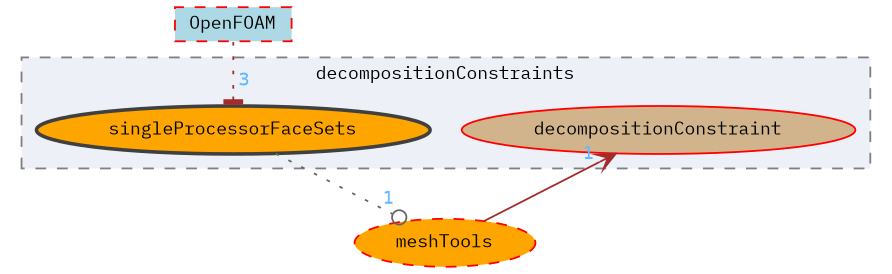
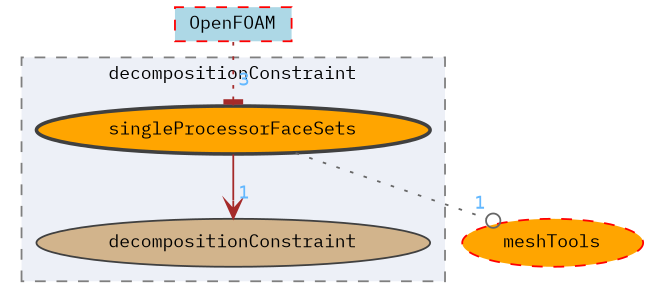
cluster "decompositionConstraints": label "decompositionConstraints" -> "decompositionConstraint"
node "decompositionConstraint": color red -> grey25
edge "meshTools" -> "decompositionConstraint": now "singleProcessorFaceSets" -> "decompositionConstraint"
